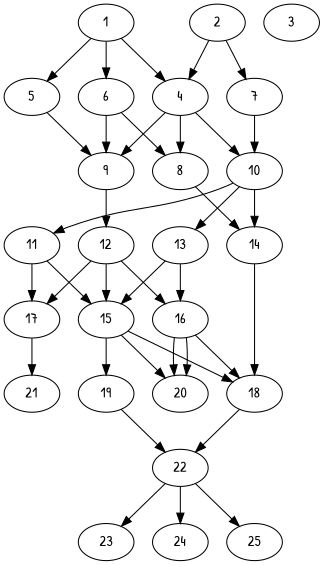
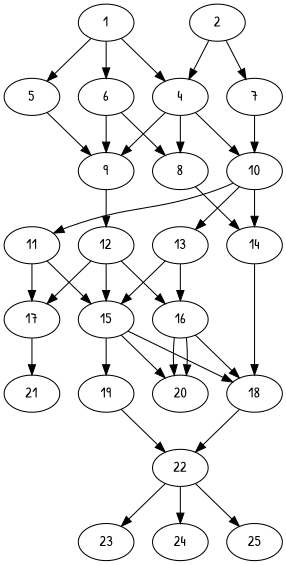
node "3": removed
